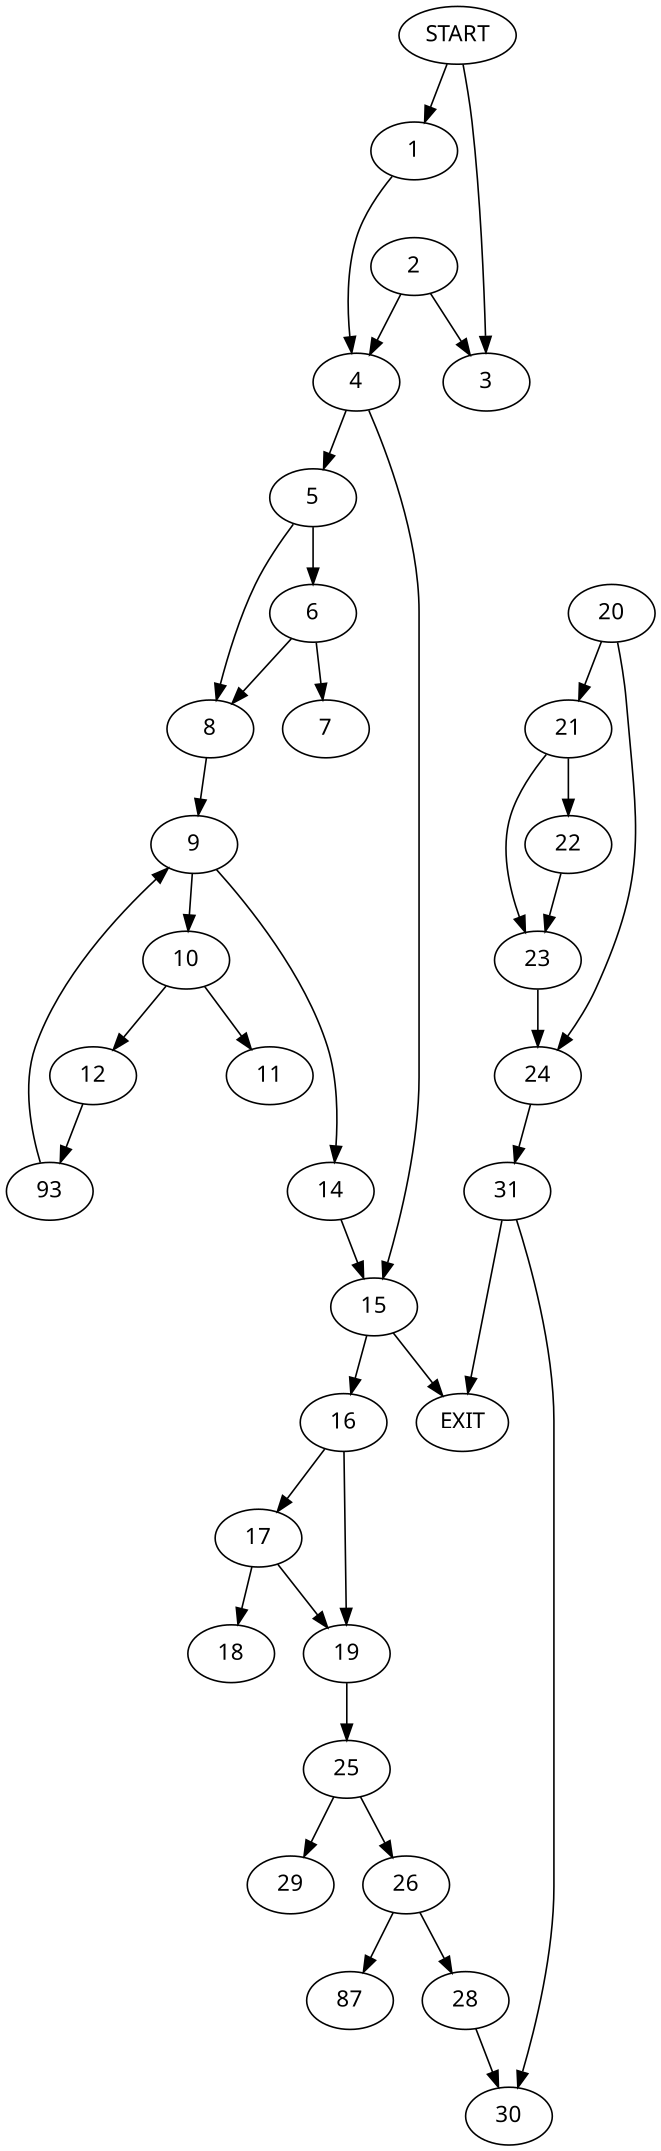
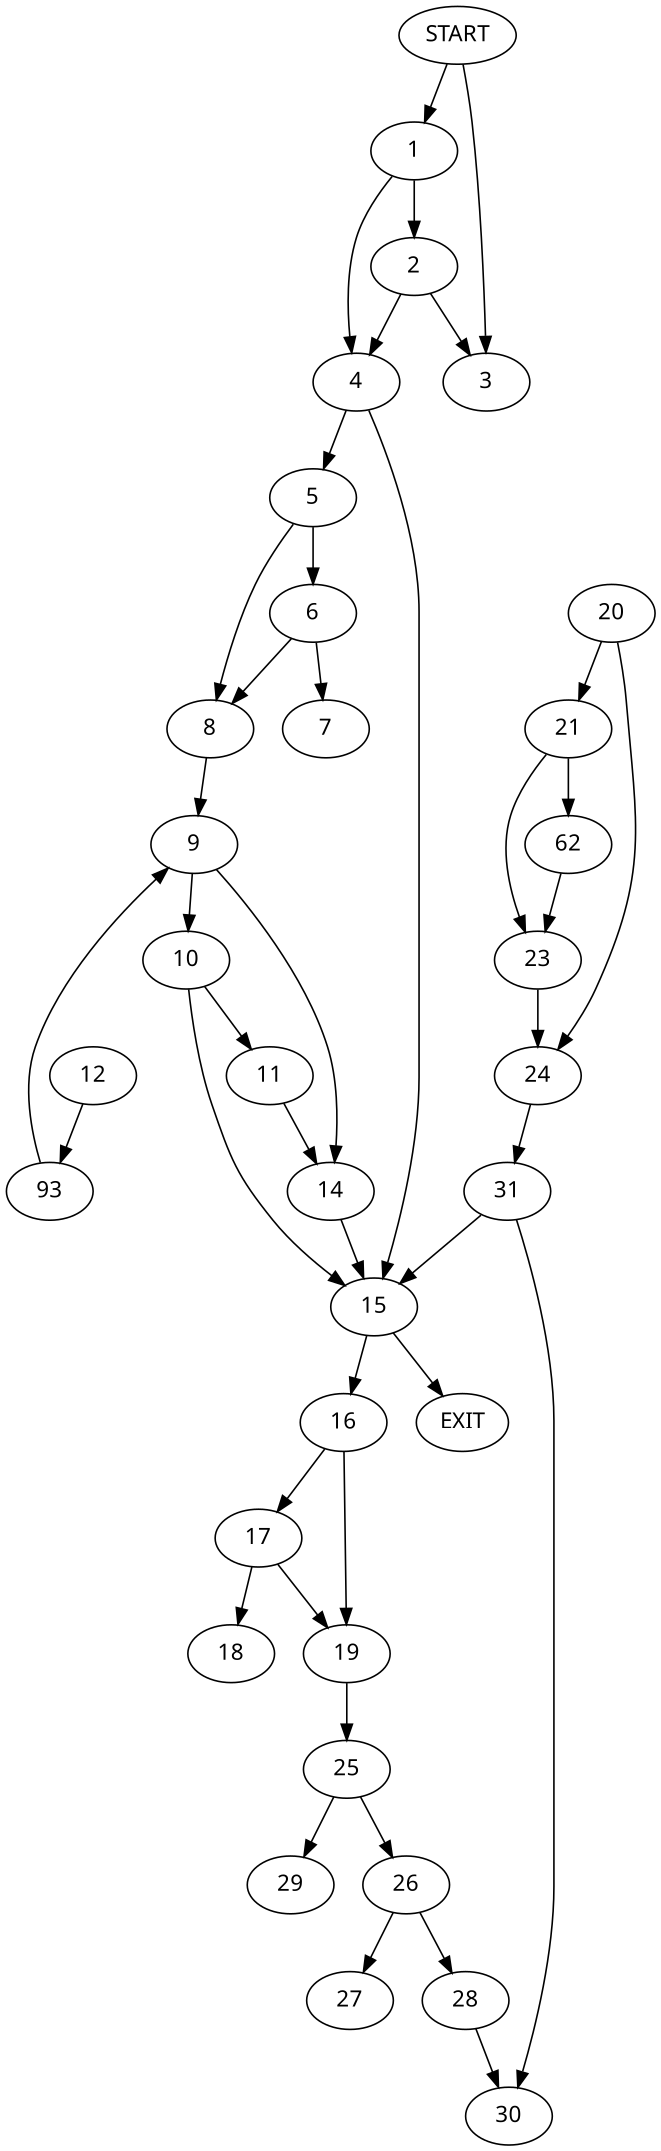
edge "1" -> "2": added
node "22": label "22" -> "62"
edge "10" -> "12": now "10" -> "15"
edge "11" -> "14": added
edge "31" -> "EXIT": now "31" -> "15"
node "87": label "87" -> "27"
